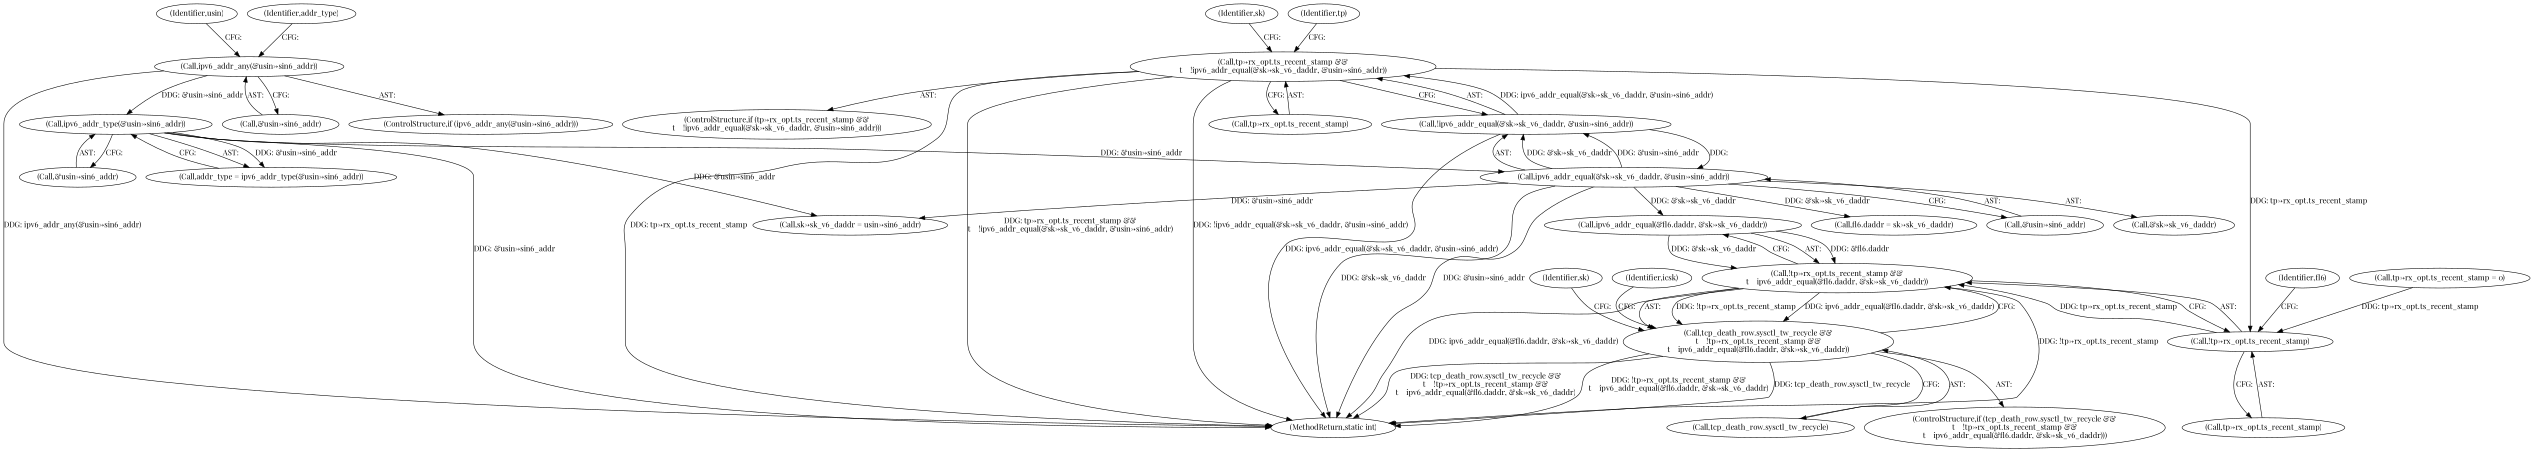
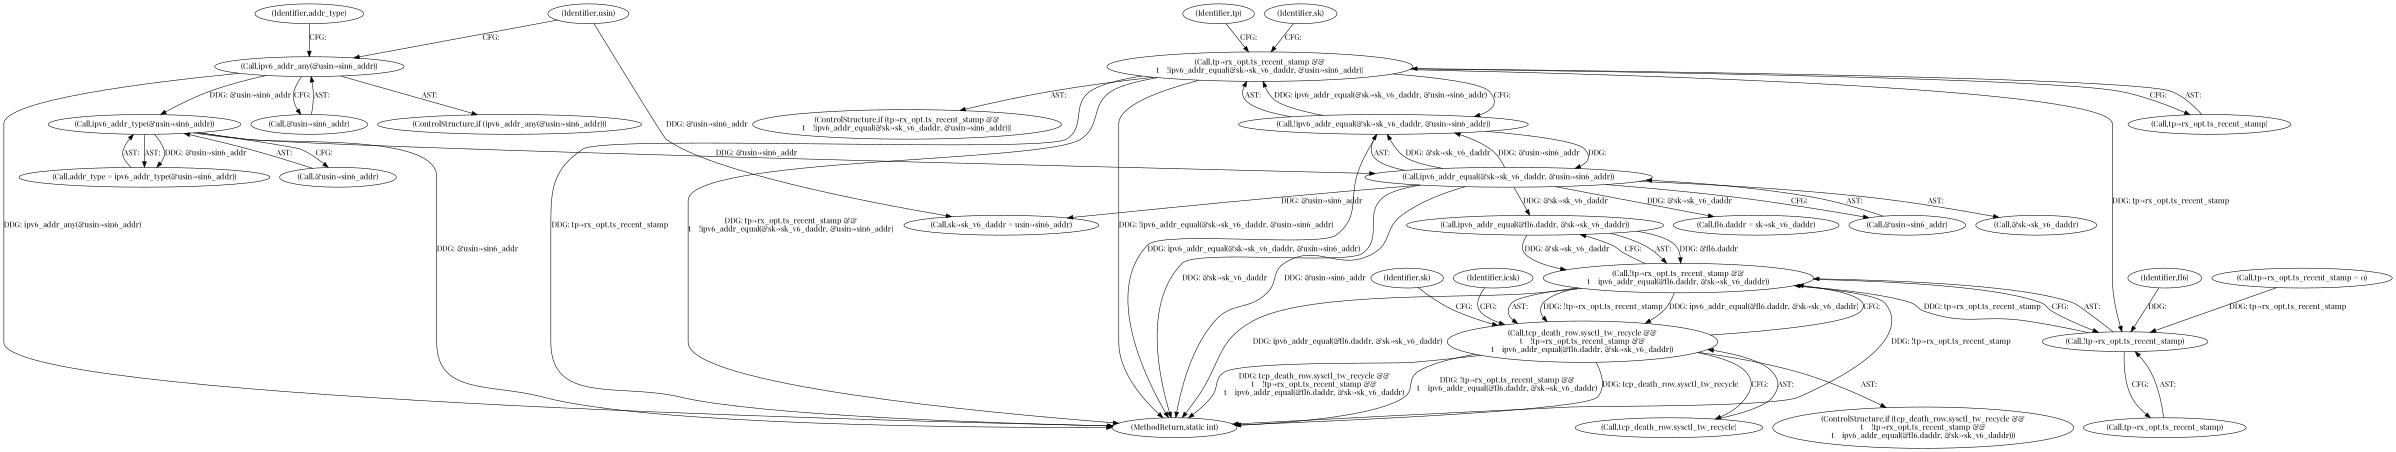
edge "(Call,ipv6_addr_type(&usin->sin6_addr))" -> "(Call,sk->sk_v6_daddr = usin->sin6_addr)": now "(Identifier,usin)" -> "(Call,sk->sk_v6_daddr = usin->sin6_addr)"
edge "(Call,addr_type = ipv6_addr_type(&usin->sin6_addr))" -> "(Call,ipv6_addr_type(&usin->sin6_addr))": label "CFG: " -> "AST: "
edge "(Identifier,fl6)" -> "(Call,!tp->rx_opt.ts_recent_stamp)": label "CFG: " -> "DDG: "
